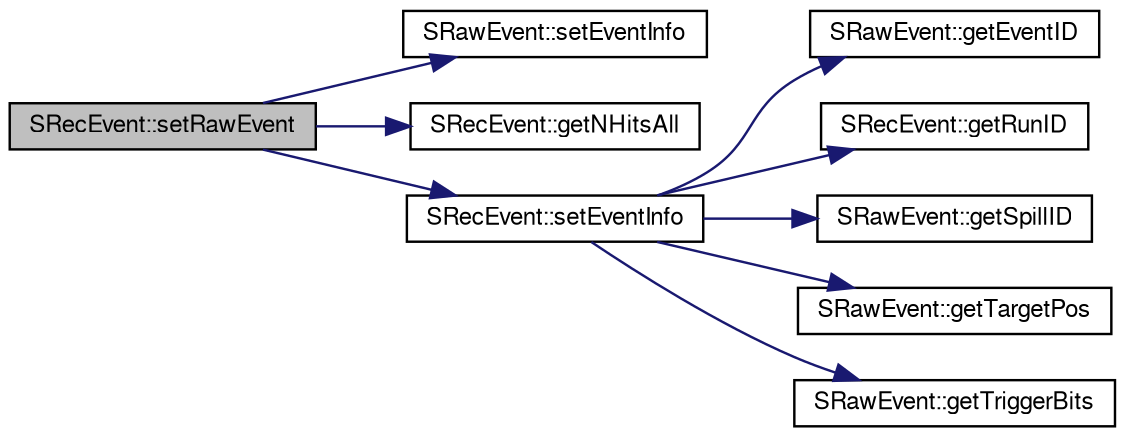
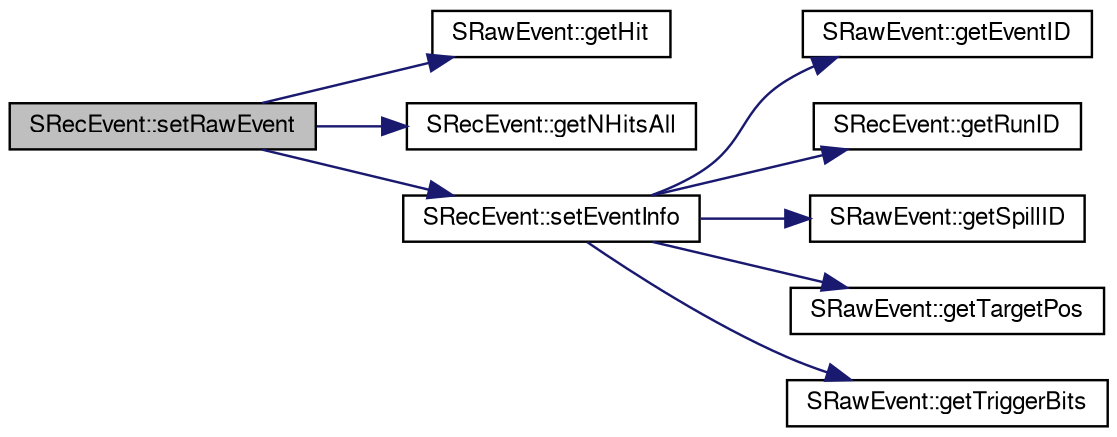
node "SRawEvent::setEventInfo": label "SRawEvent::setEventInfo" -> "SRawEvent::getHit"
